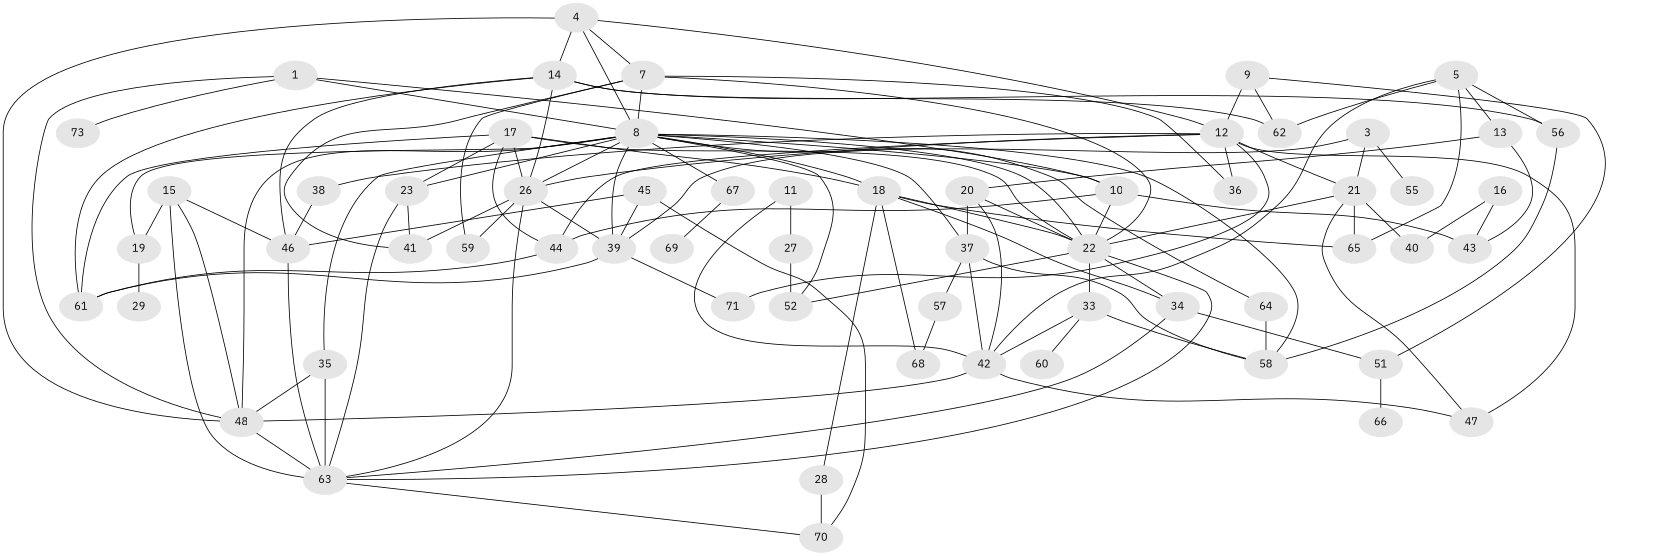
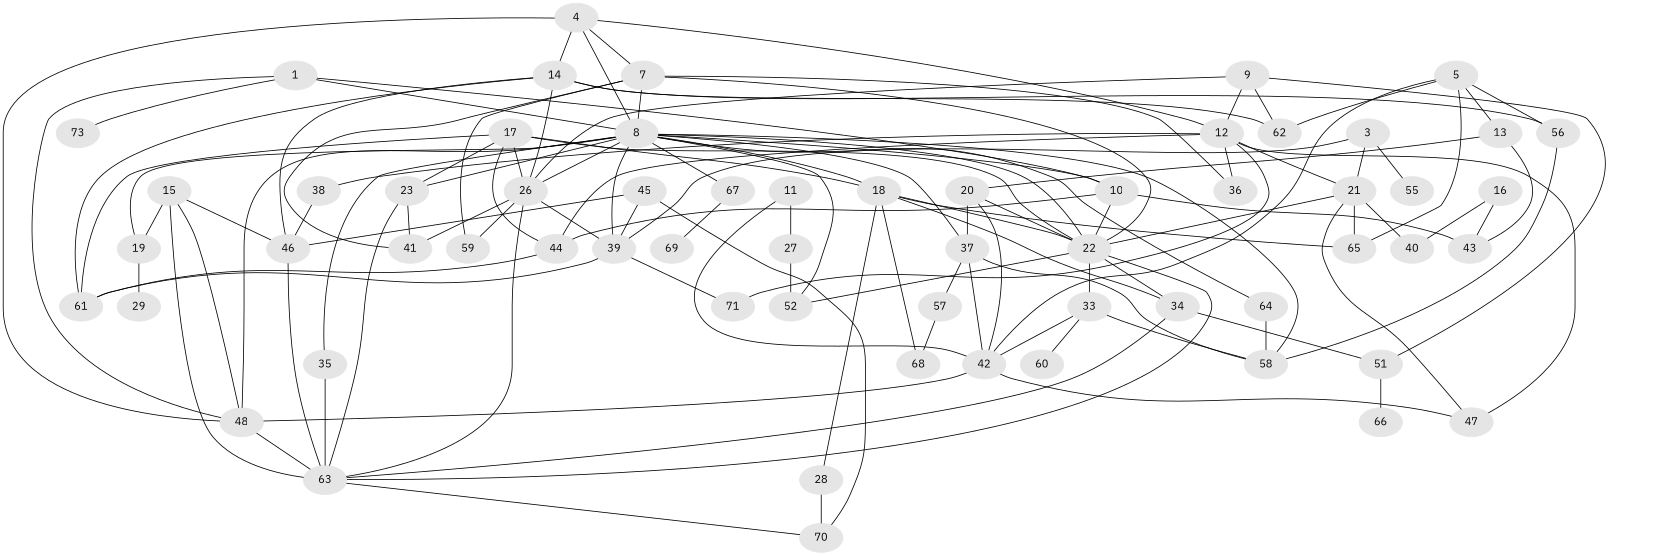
edge "12" -- "26": now "9" -- "26"
edge "35" -- "48": removed
